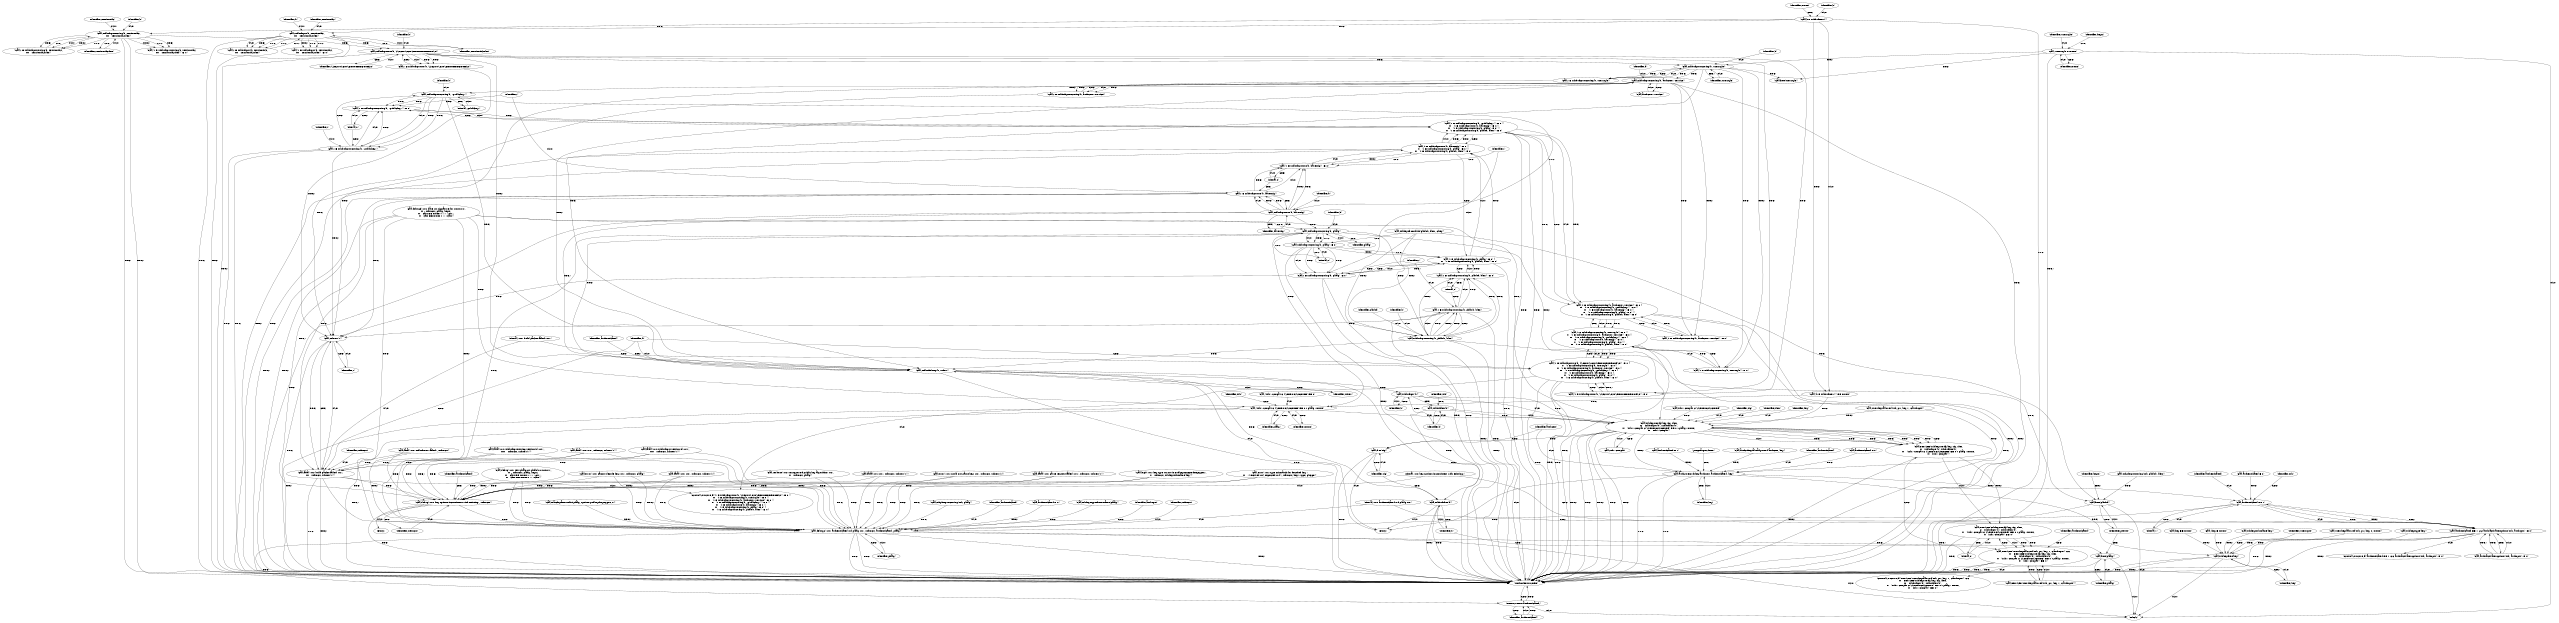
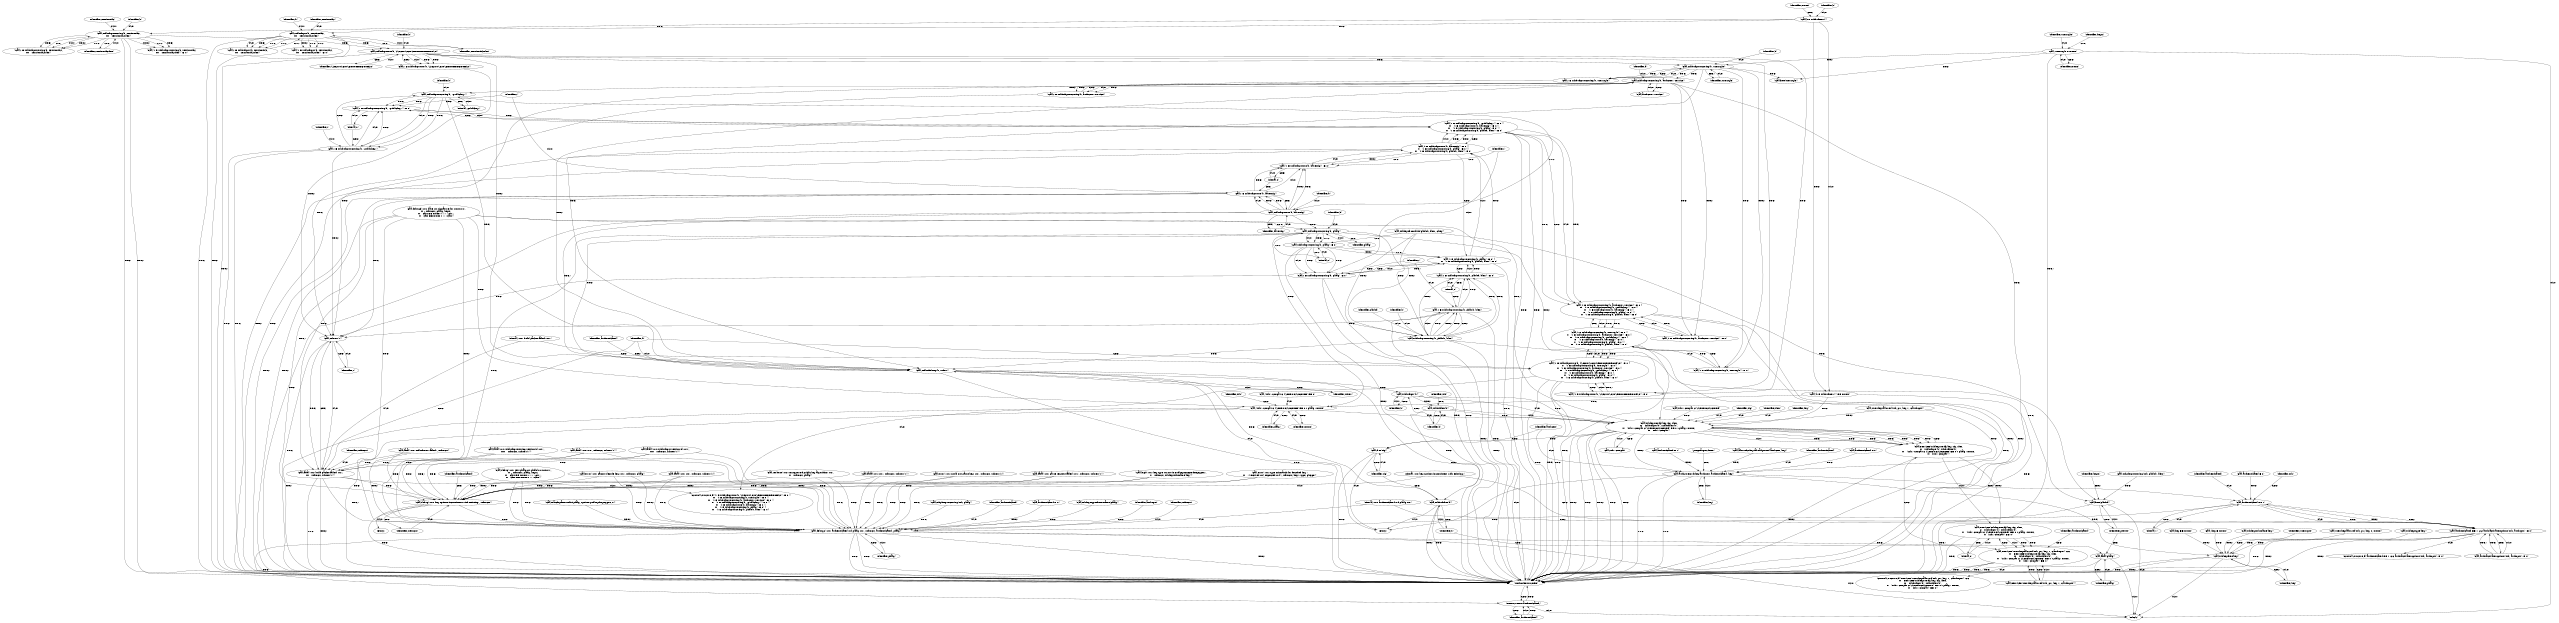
edge "(Call,sshbuf_ptr(b))" -> "(Call,sshbuf_len(b))": label "CFG: " -> "DDG: "
edge "(Call,b = sshbuf_new())" -> "(MethodReturn,RET)": now "(Call,(b = sshbuf_new()) == NULL)" -> "(MethodReturn,RET)"
node "(Call,auth2_key_already_used(authctxt, key))": label "(Call,auth2_key_already_used(authctxt, key))" -> "(Call,allowed2_key_already_used(authctxt, key))"
node "(Call,free(pkalg))": label "(Call,free(pkalg))" -> "(Call,fatal(pkalg))"
